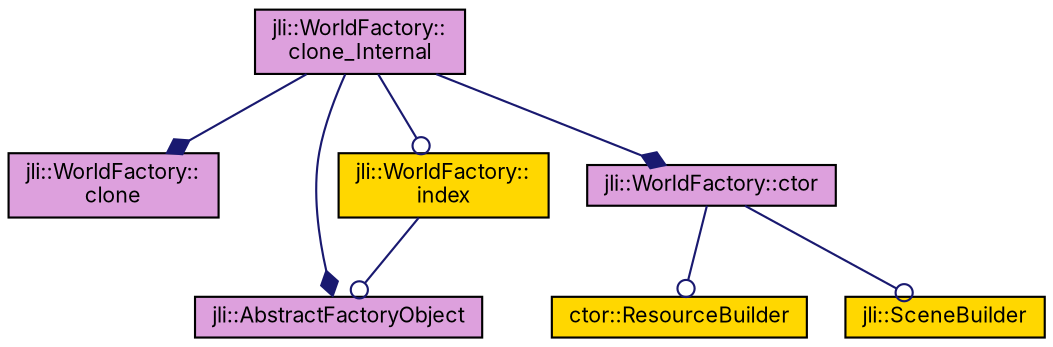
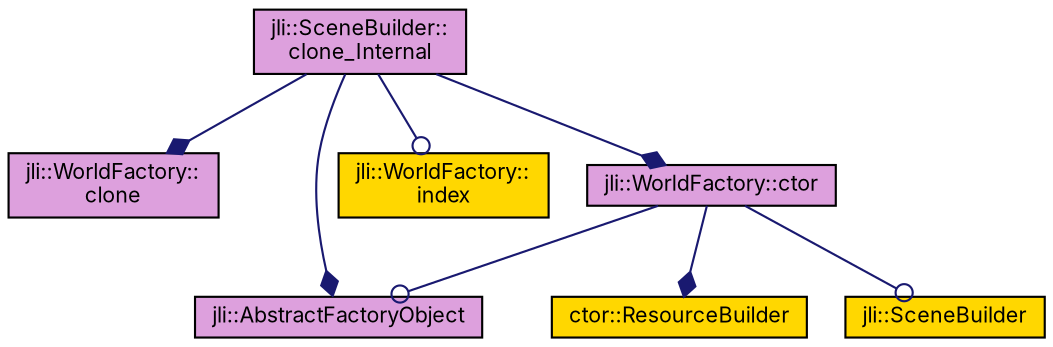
node "jli::WorldFactory:: clone_Internal": label "jli::WorldFactory:: clone_Internal" -> "jli::SceneBuilder:: clone_Internal"
edge "jli::WorldFactory::ctor" -> "ctor::ResourceBuilder": arrowhead odot -> diamond
edge "jli::WorldFactory:: index" -> "jli::AbstractFactoryObject": now "jli::WorldFactory::ctor" -> "jli::AbstractFactoryObject"
